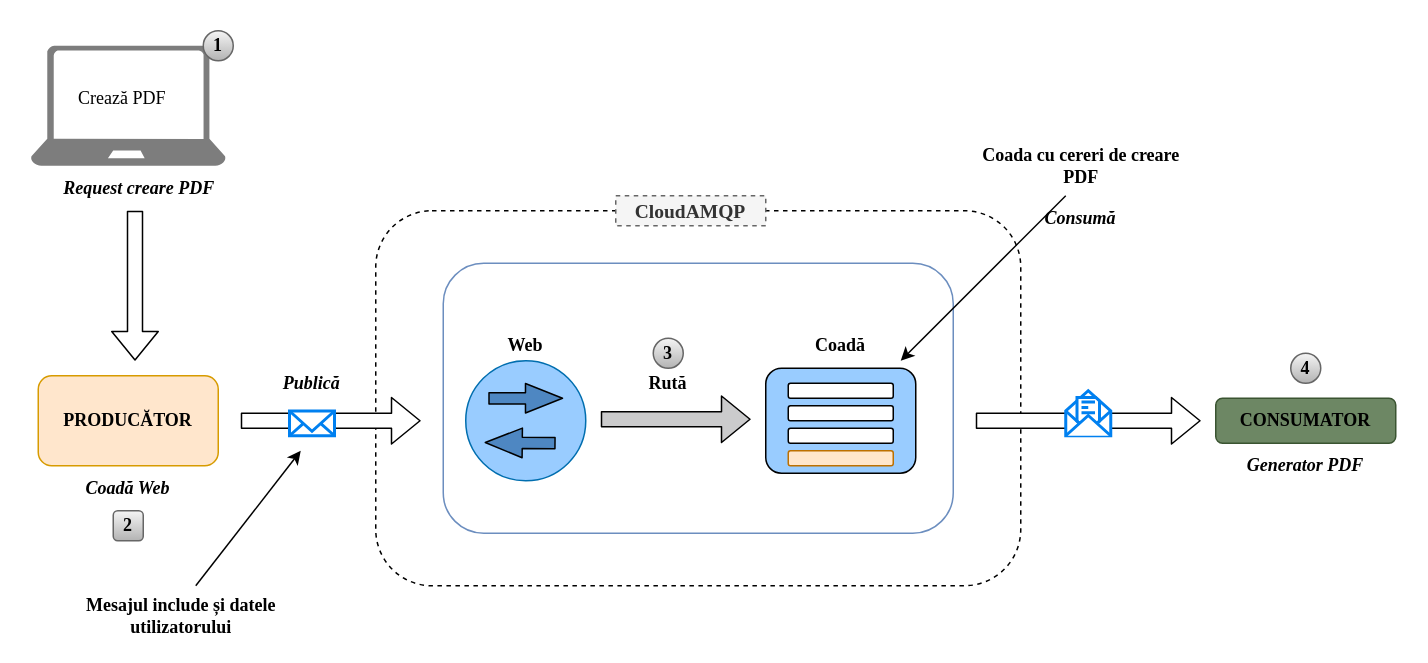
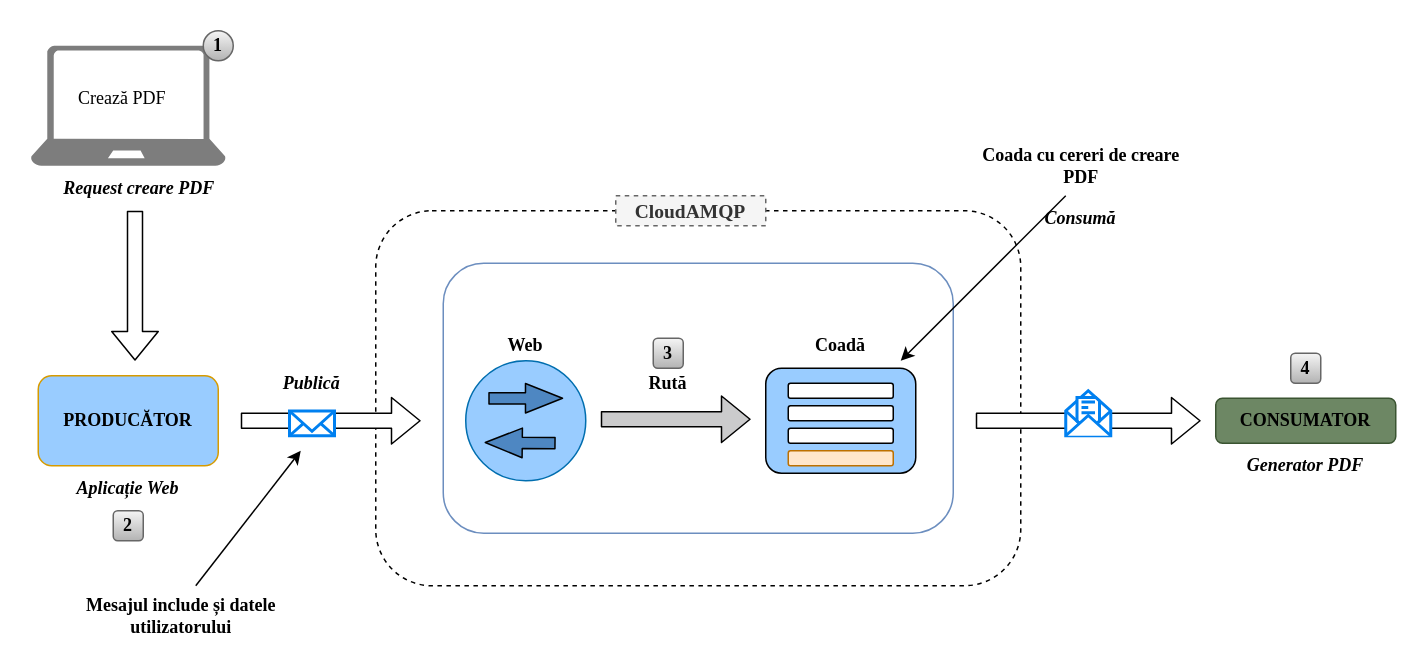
node "3": shape ellipse -> rounded rectangle
node "4": shape ellipse -> rounded rectangle
node "PRODUCĂTOR": fillcolor #ffe6cc -> #99ccff
node "Coadă Web": label "Coadă Web" -> "Aplicație Web"
